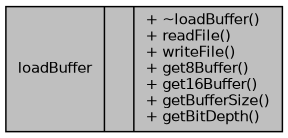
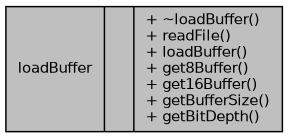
node "loadBuffer": text "+ writeFile()" -> "+ loadBuffer()"
